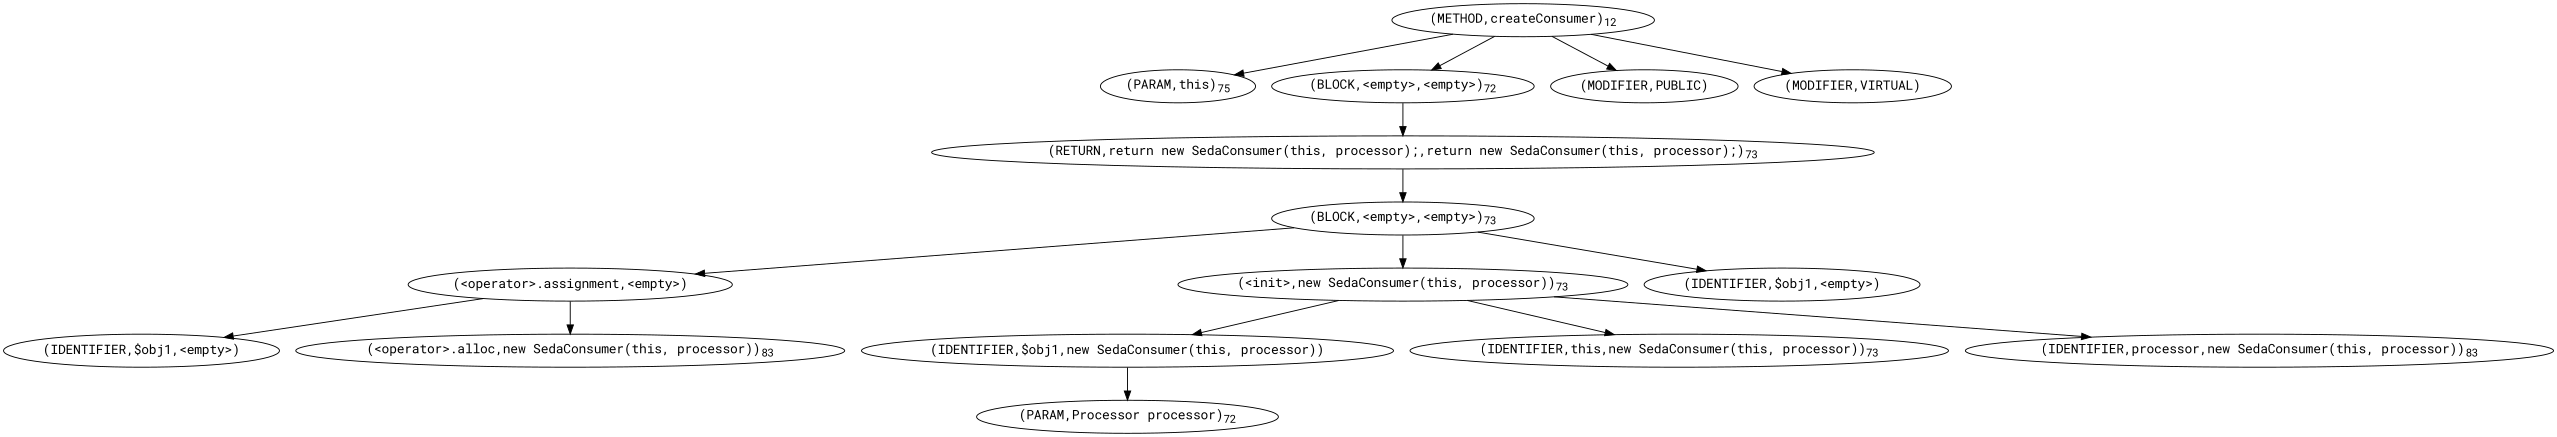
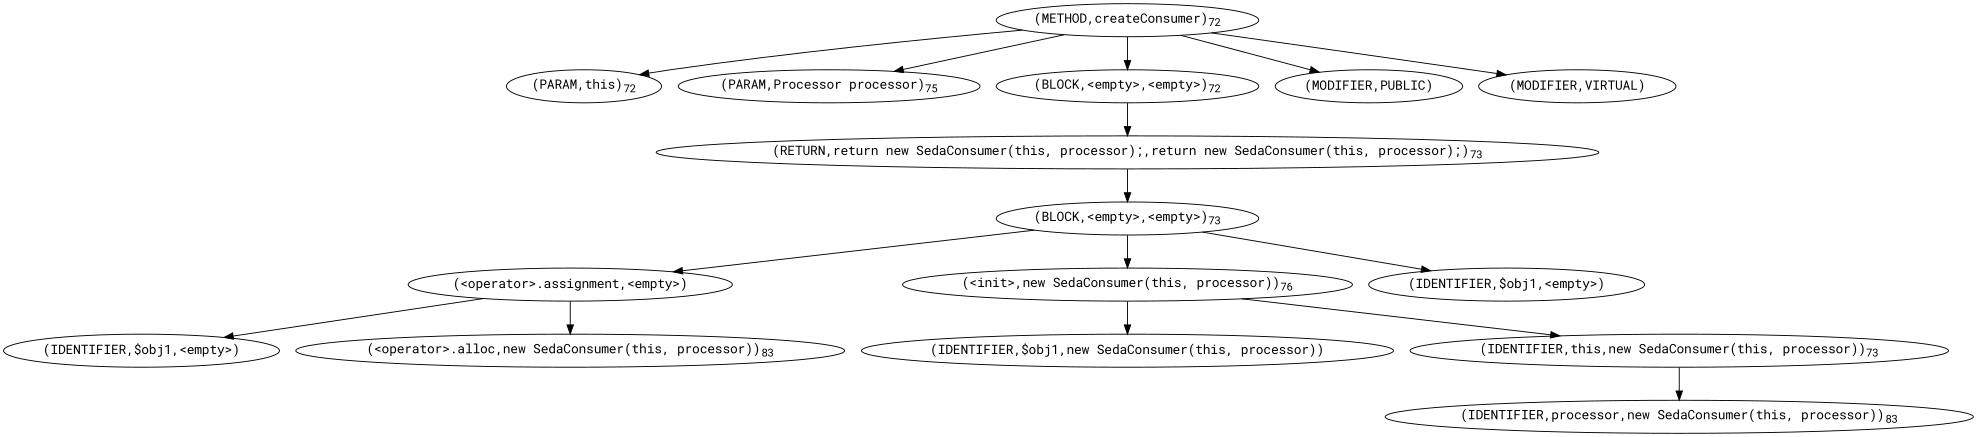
node "(METHOD,createConsumer)": text "12" -> "72"
node "(PARAM,this)": text "75" -> "72"
node "(<init>,new SedaConsumer(this, processor))": text "73" -> "76"
edge "(<init>,new SedaConsumer(this, processor))" -> "(IDENTIFIER,processor,new SedaConsumer(this, processor))": now "(IDENTIFIER,this,new SedaConsumer(this, processor))" -> "(IDENTIFIER,processor,new SedaConsumer(this, processor))"
edge "(IDENTIFIER,$obj1,new SedaConsumer(this, processor))" -> "(PARAM,Processor processor)": now "(METHOD,createConsumer)" -> "(PARAM,Processor processor)"
node "(PARAM,Processor processor)": text "72" -> "75"
